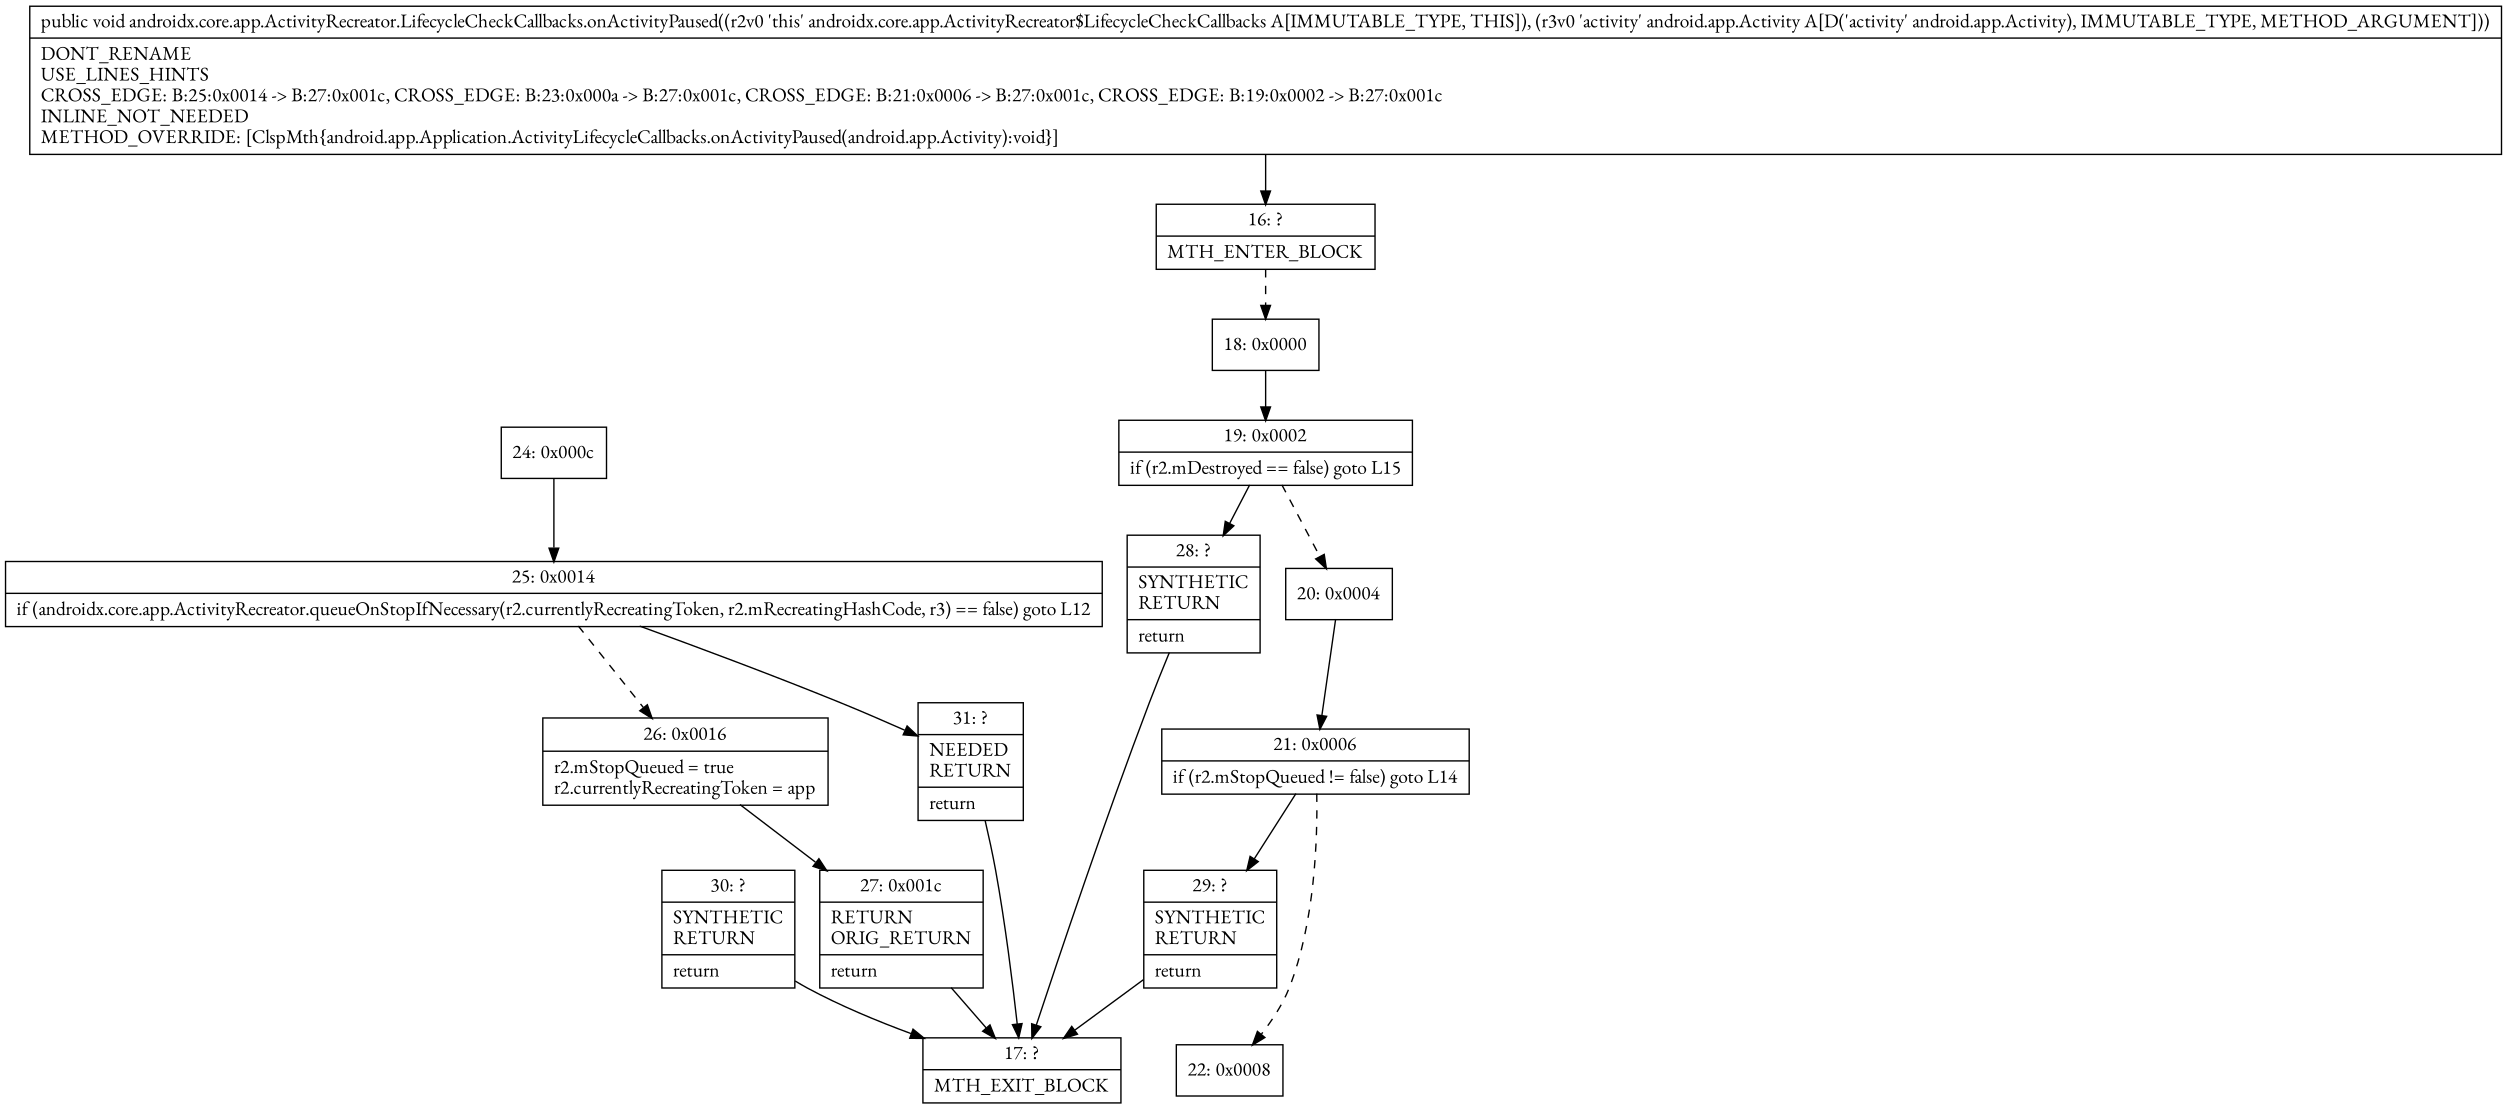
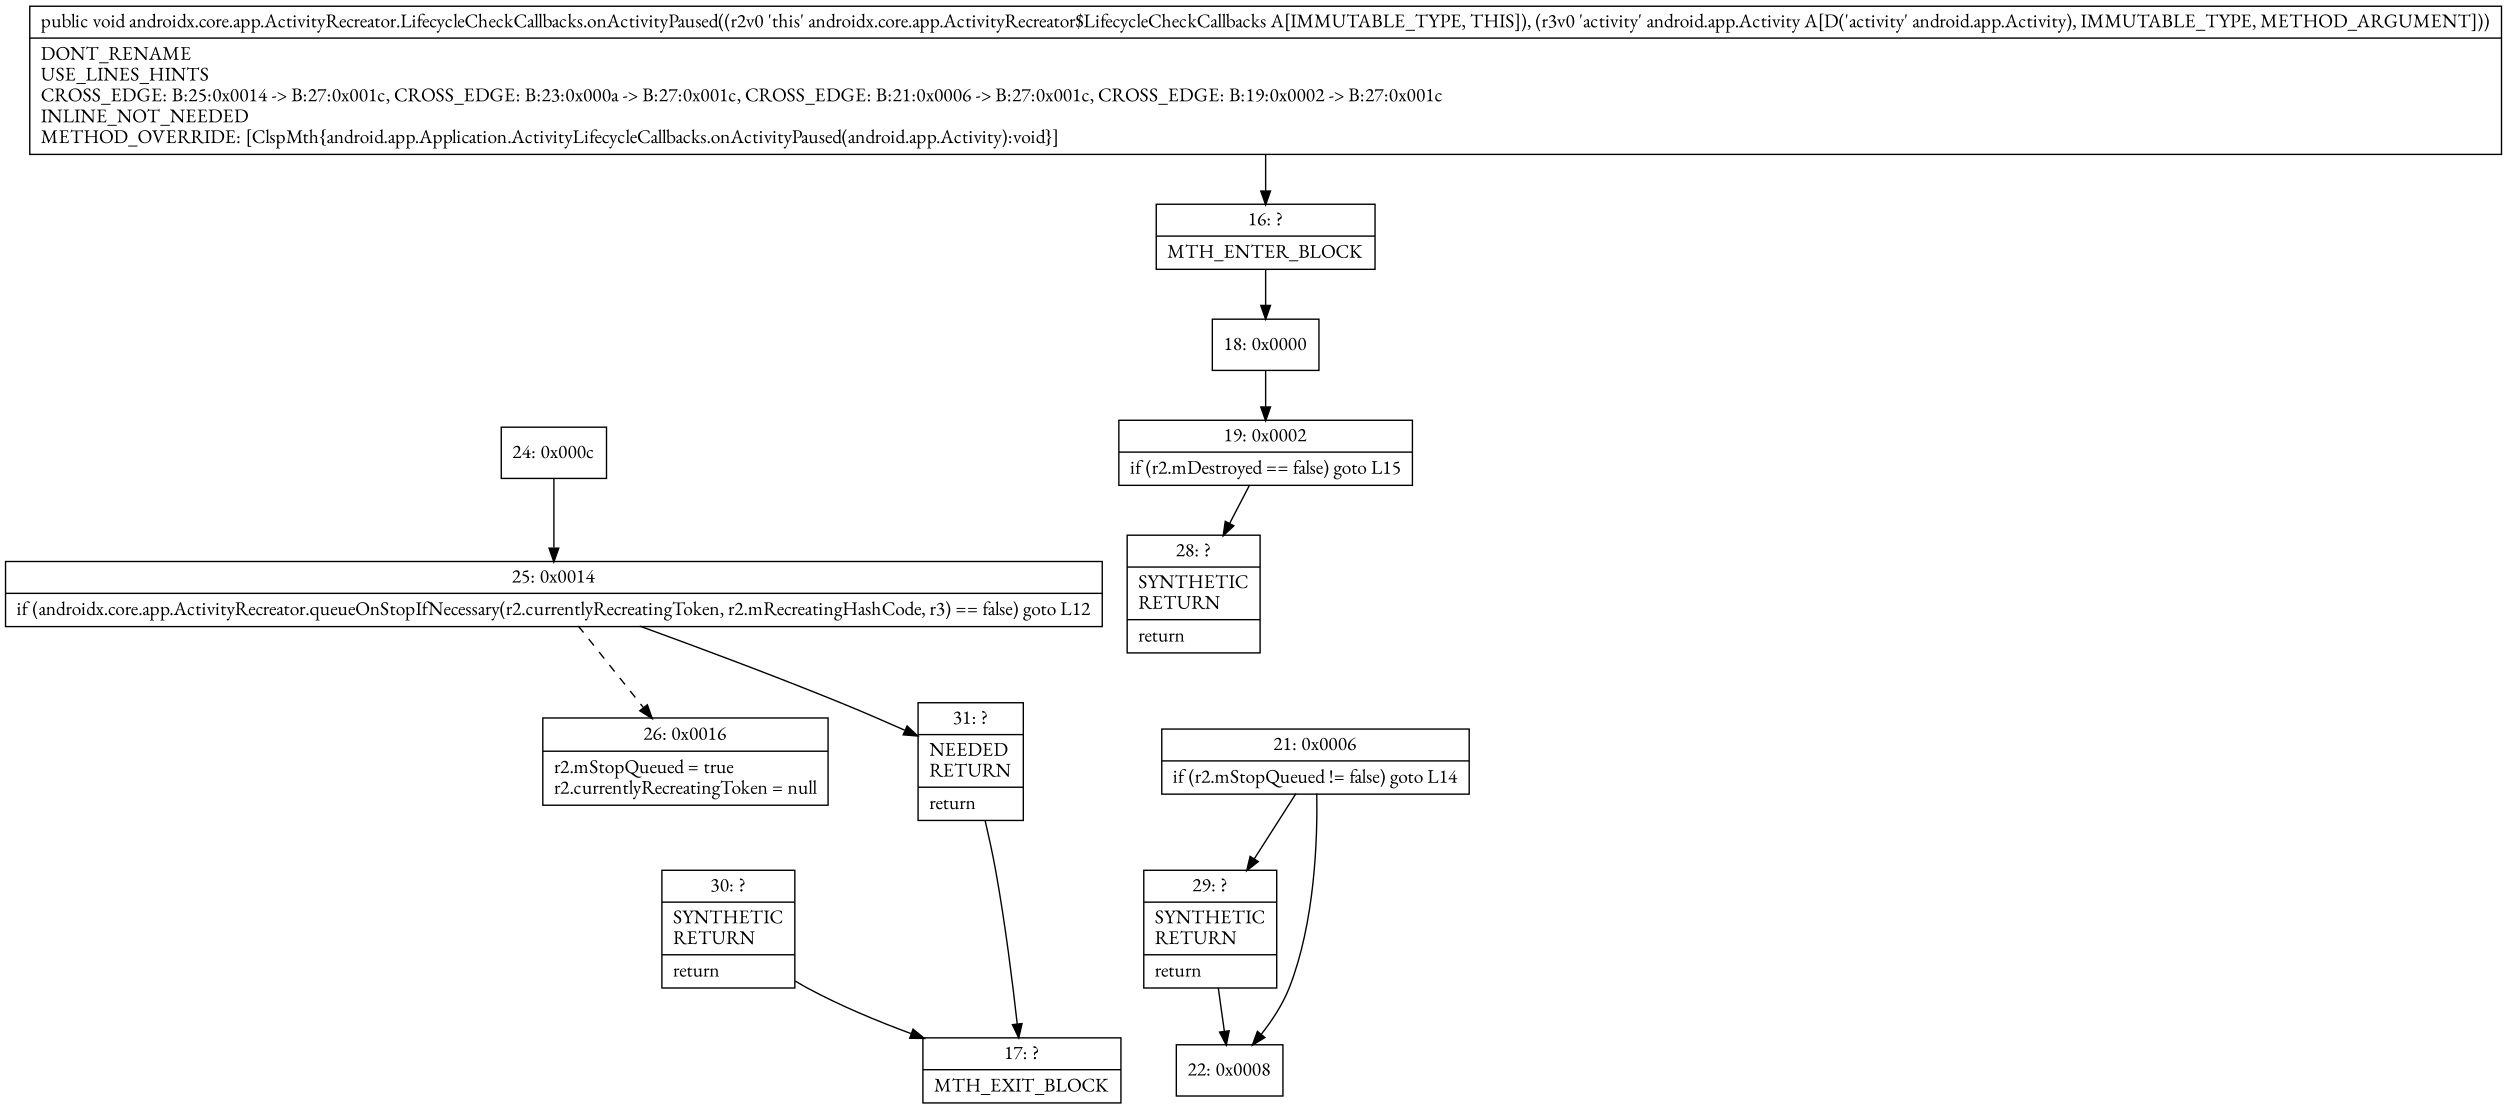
edge "16: ?" -> "18: 0x0000": style dashed -> solid
node "20: 0x0004": removed
node "26: 0x0016": text "r2.currentlyRecreatingToken = app" -> "r2.currentlyRecreatingToken = null"
edge "28: ?" -> "17: ?": removed
edge "21: 0x0006" -> "22: 0x0008": style dashed -> solid
node "27: 0x001c": removed
edge "29: ?" -> "17: ?": now "29: ?" -> "22: 0x0008"
